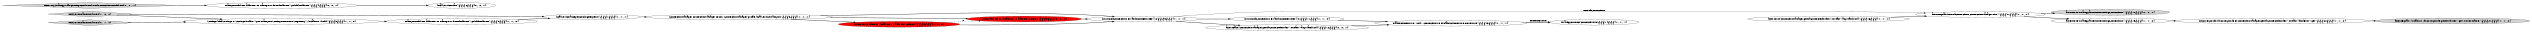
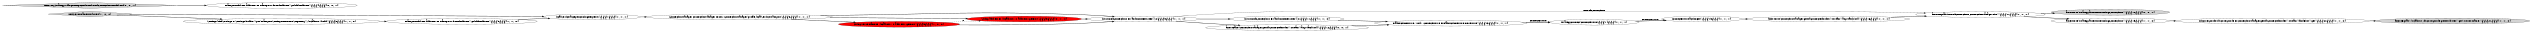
node "localService.start()@@@6@@@['0', '0', '1']": removed
node "connectFuture.actionGet()@@@15@@@['1', '1', '1']": added
node "testServerNameAttributes['0', '1', '0']": removed
